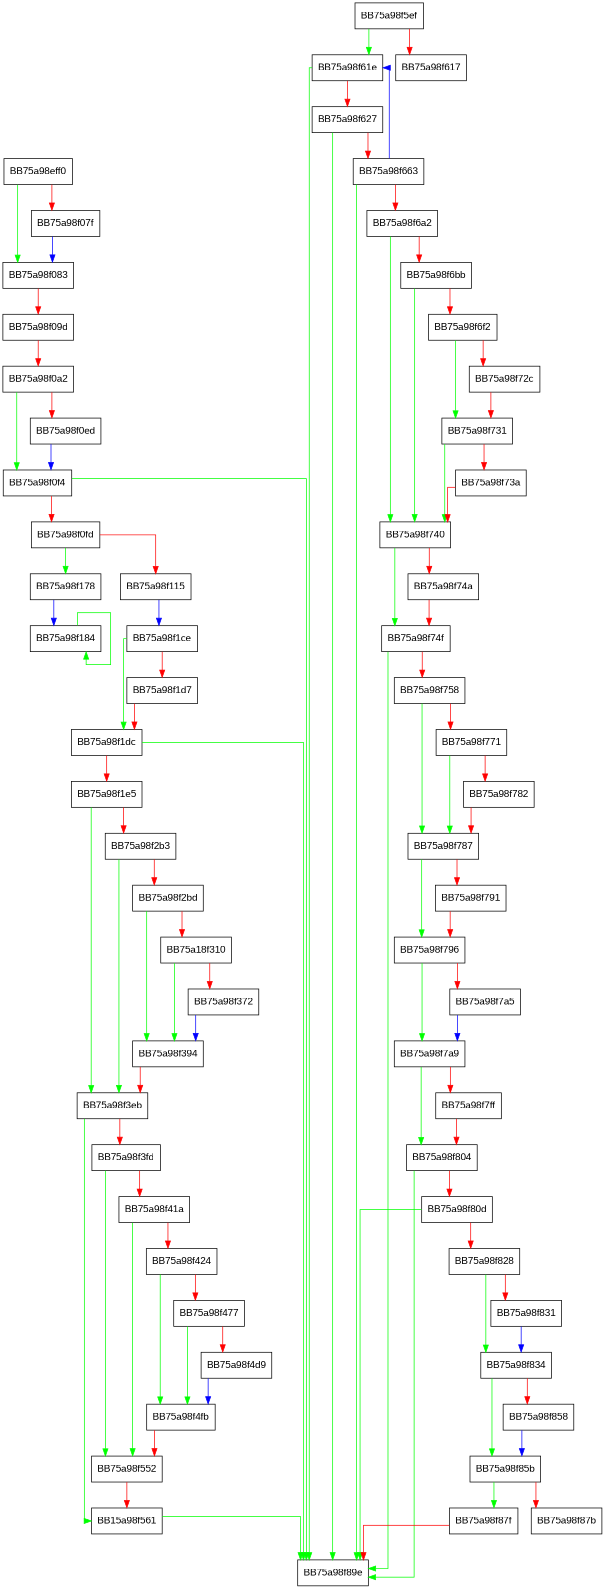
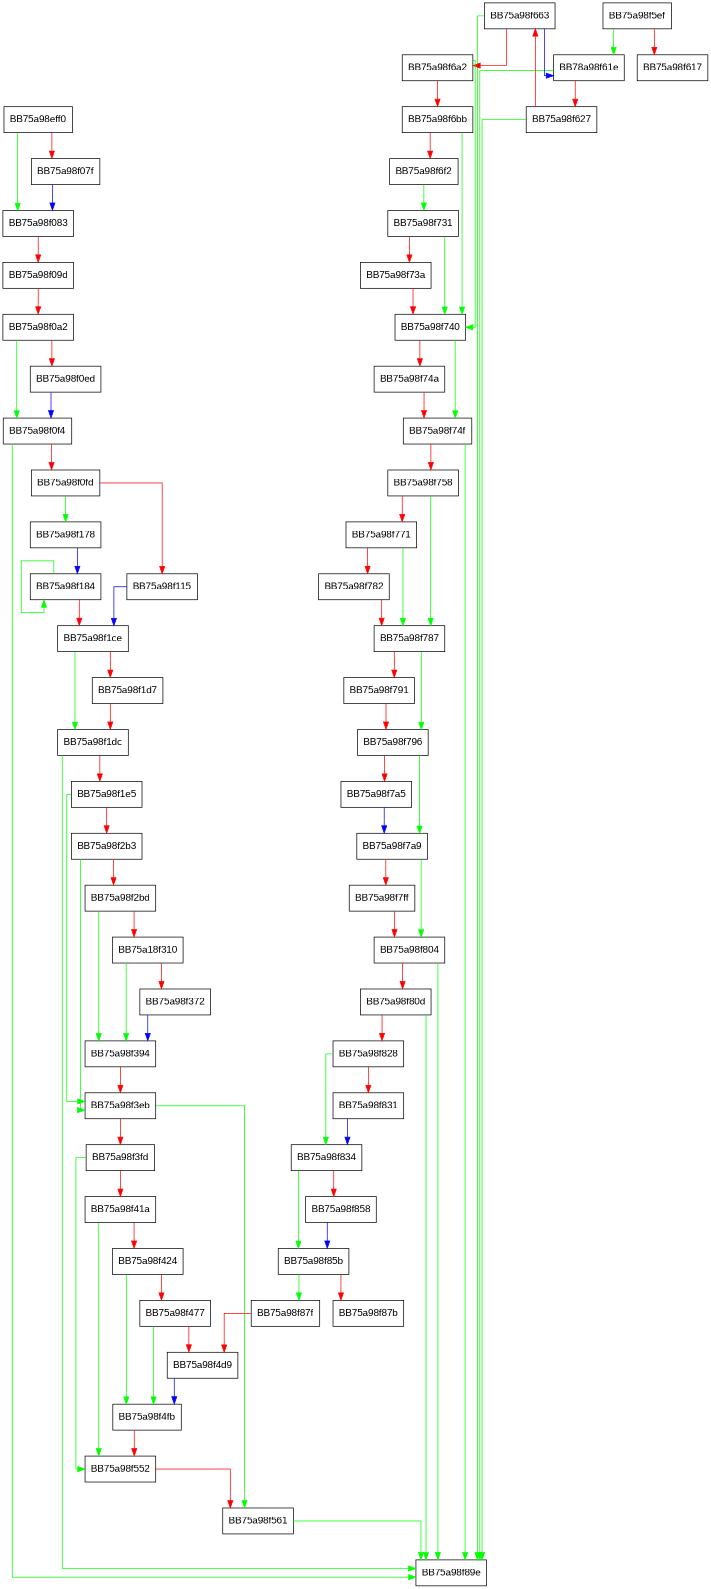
node "BB75a98f61e": label "BB75a98f61e" -> "BB78a98f61e"
node "BB75a98f72c": removed
edge "BB75a98f184" -> "BB75a98f1ce": added
node "BB15a98f561": label "BB15a98f561" -> "BB75a98f561"
edge "BB75a98f87f" -> "BB75a98f89e": now "BB75a98f87f" -> "BB75a98f4d9"
